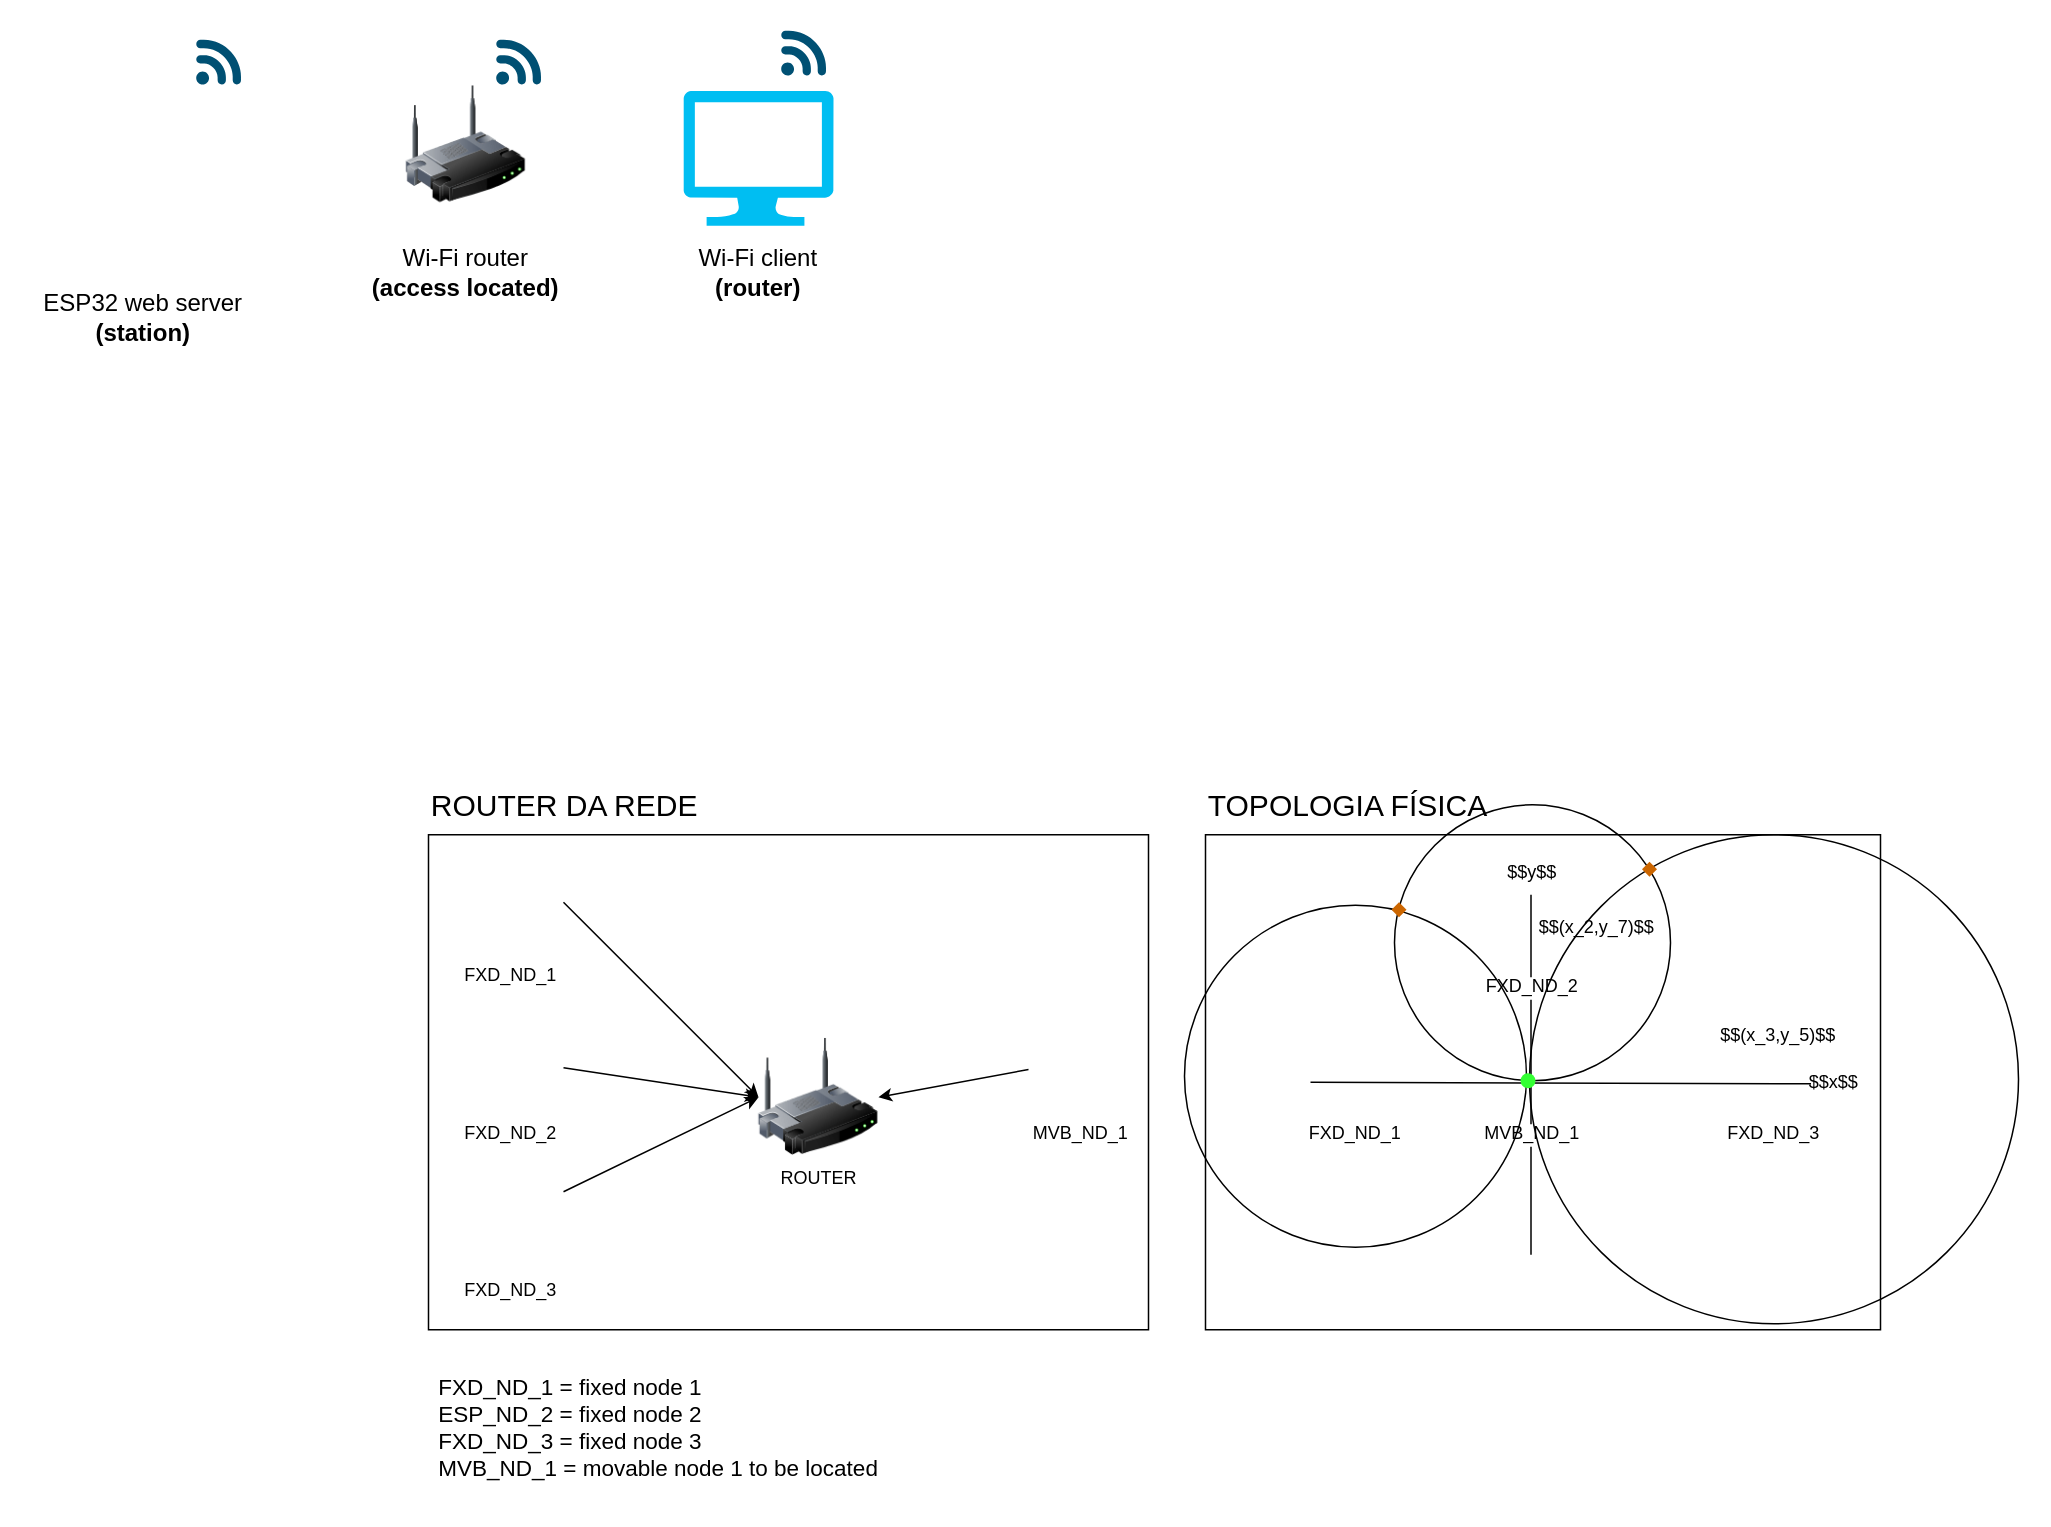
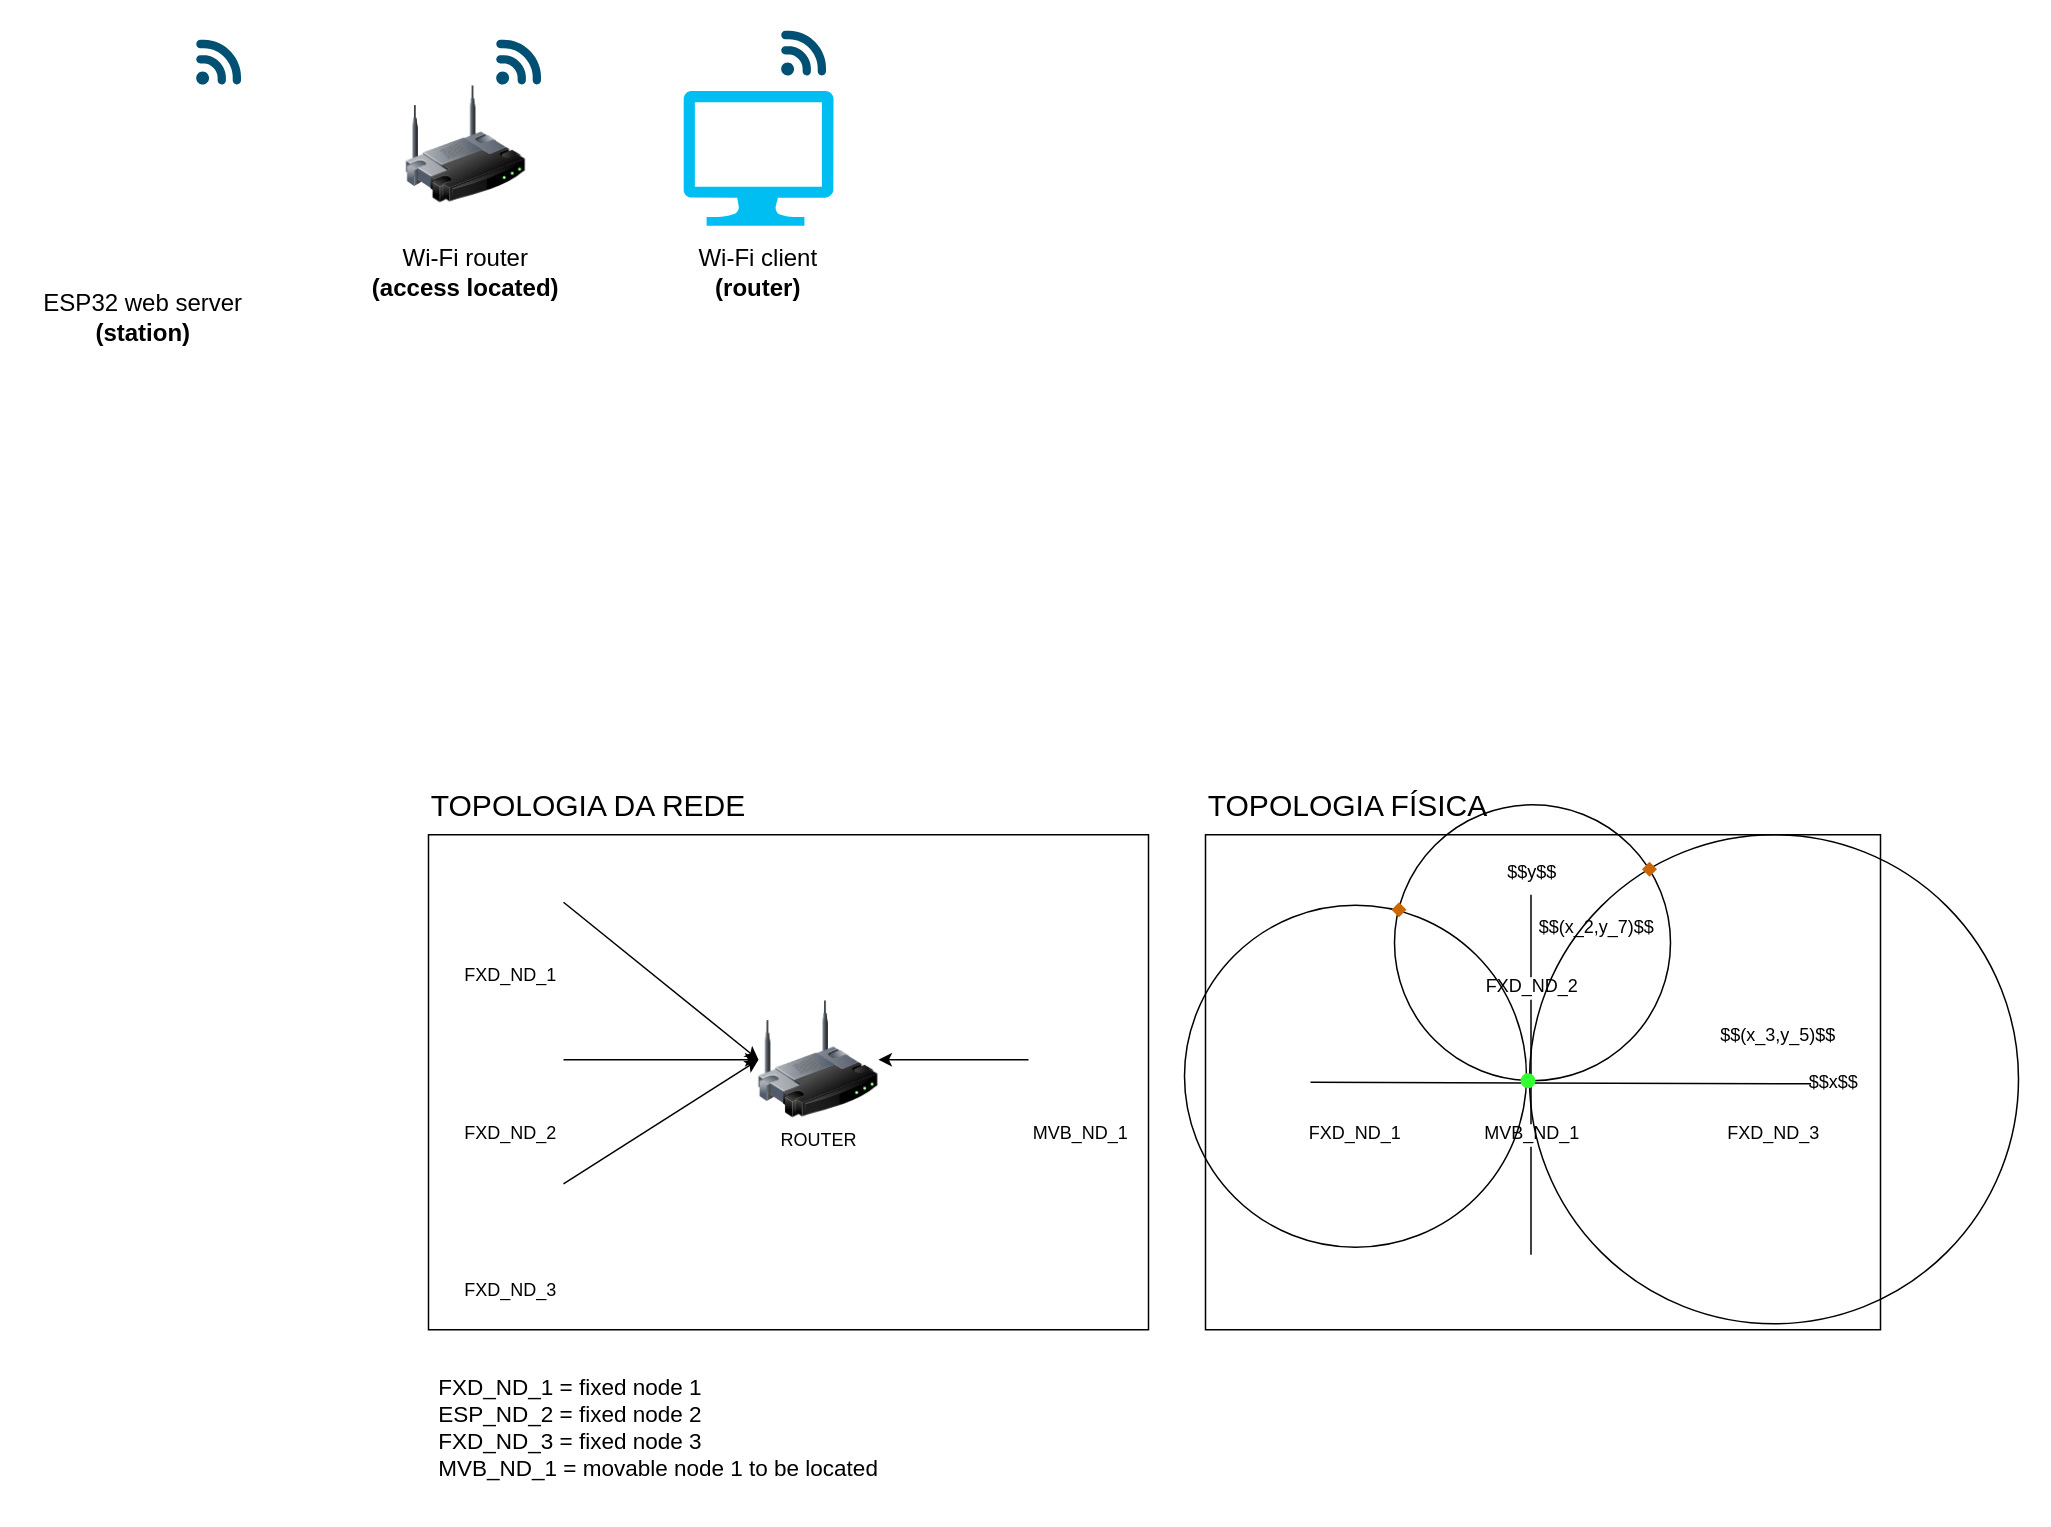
node "ROUTER DA REDE": label "ROUTER DA REDE" -> "TOPOLOGIA DA REDE"
node "ROUTER": moved (818, 1097) -> (818, 1060)
